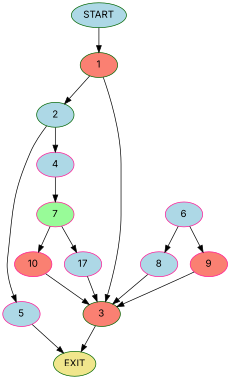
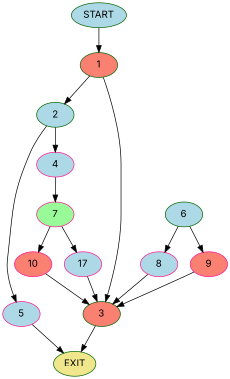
node "6": color deeppink -> darkgreen
